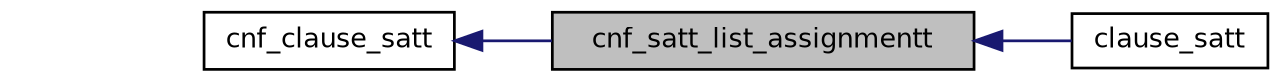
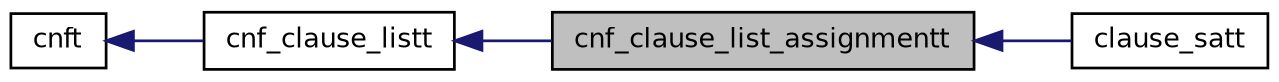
node "cnft": added
node "cnf_clause_satt": label "cnf_clause_satt" -> "cnf_clause_listt"
node "cnf_satt_list_assignmentt": label "cnf_satt_list_assignmentt" -> "cnf_clause_list_assignmentt"
